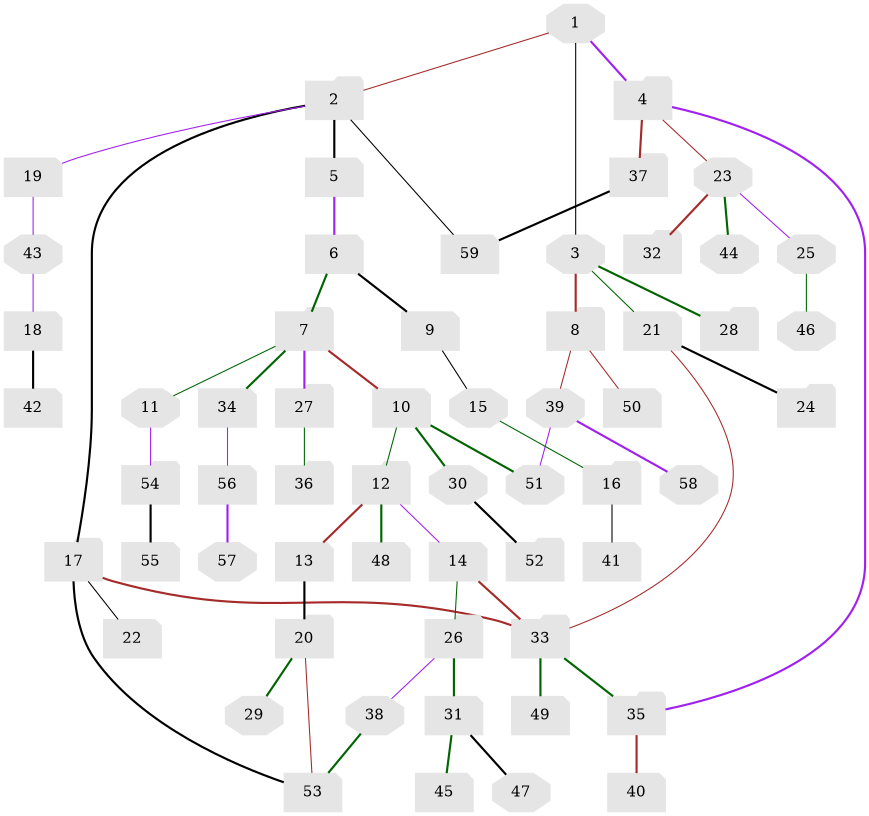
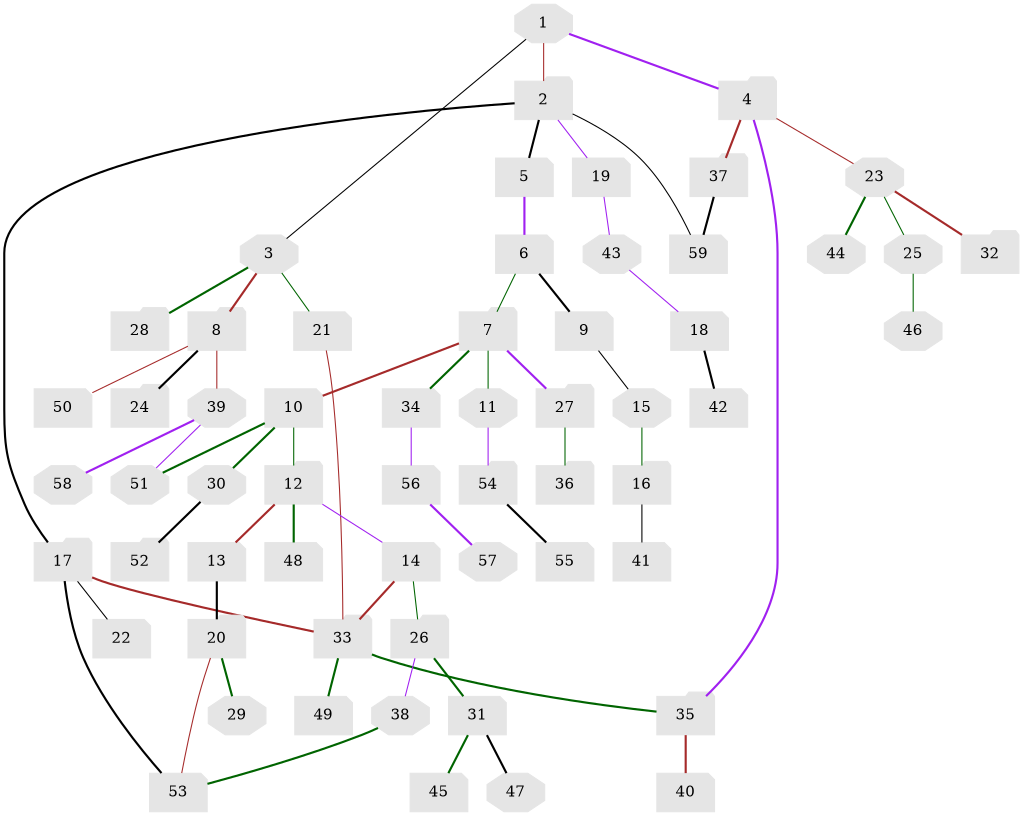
edge "23" -- "25": color purple -> darkgreen
edge "6" -- "7": style bold -> solid
edge "21" -- "24": now "8" -- "24"
